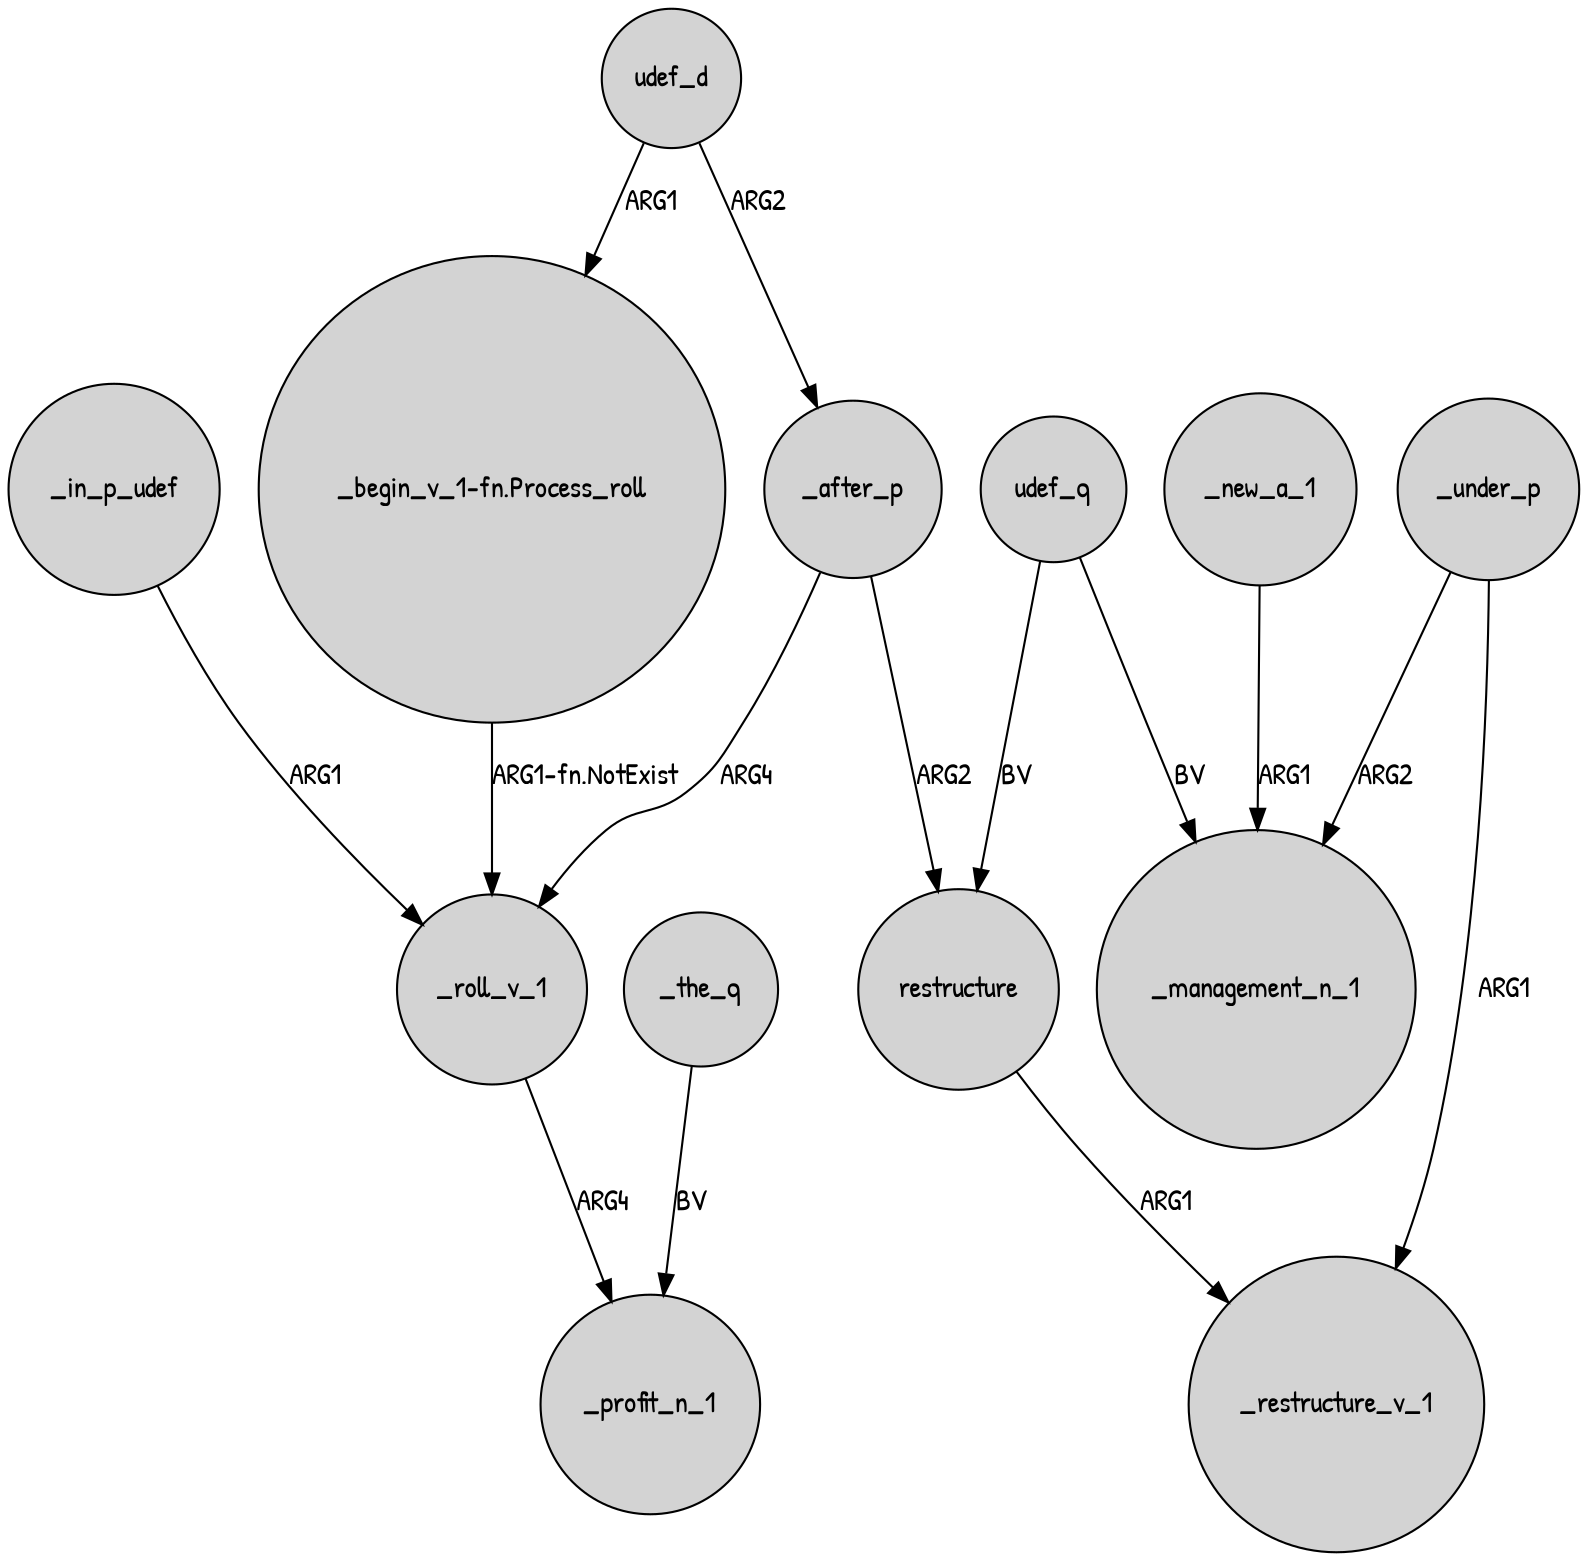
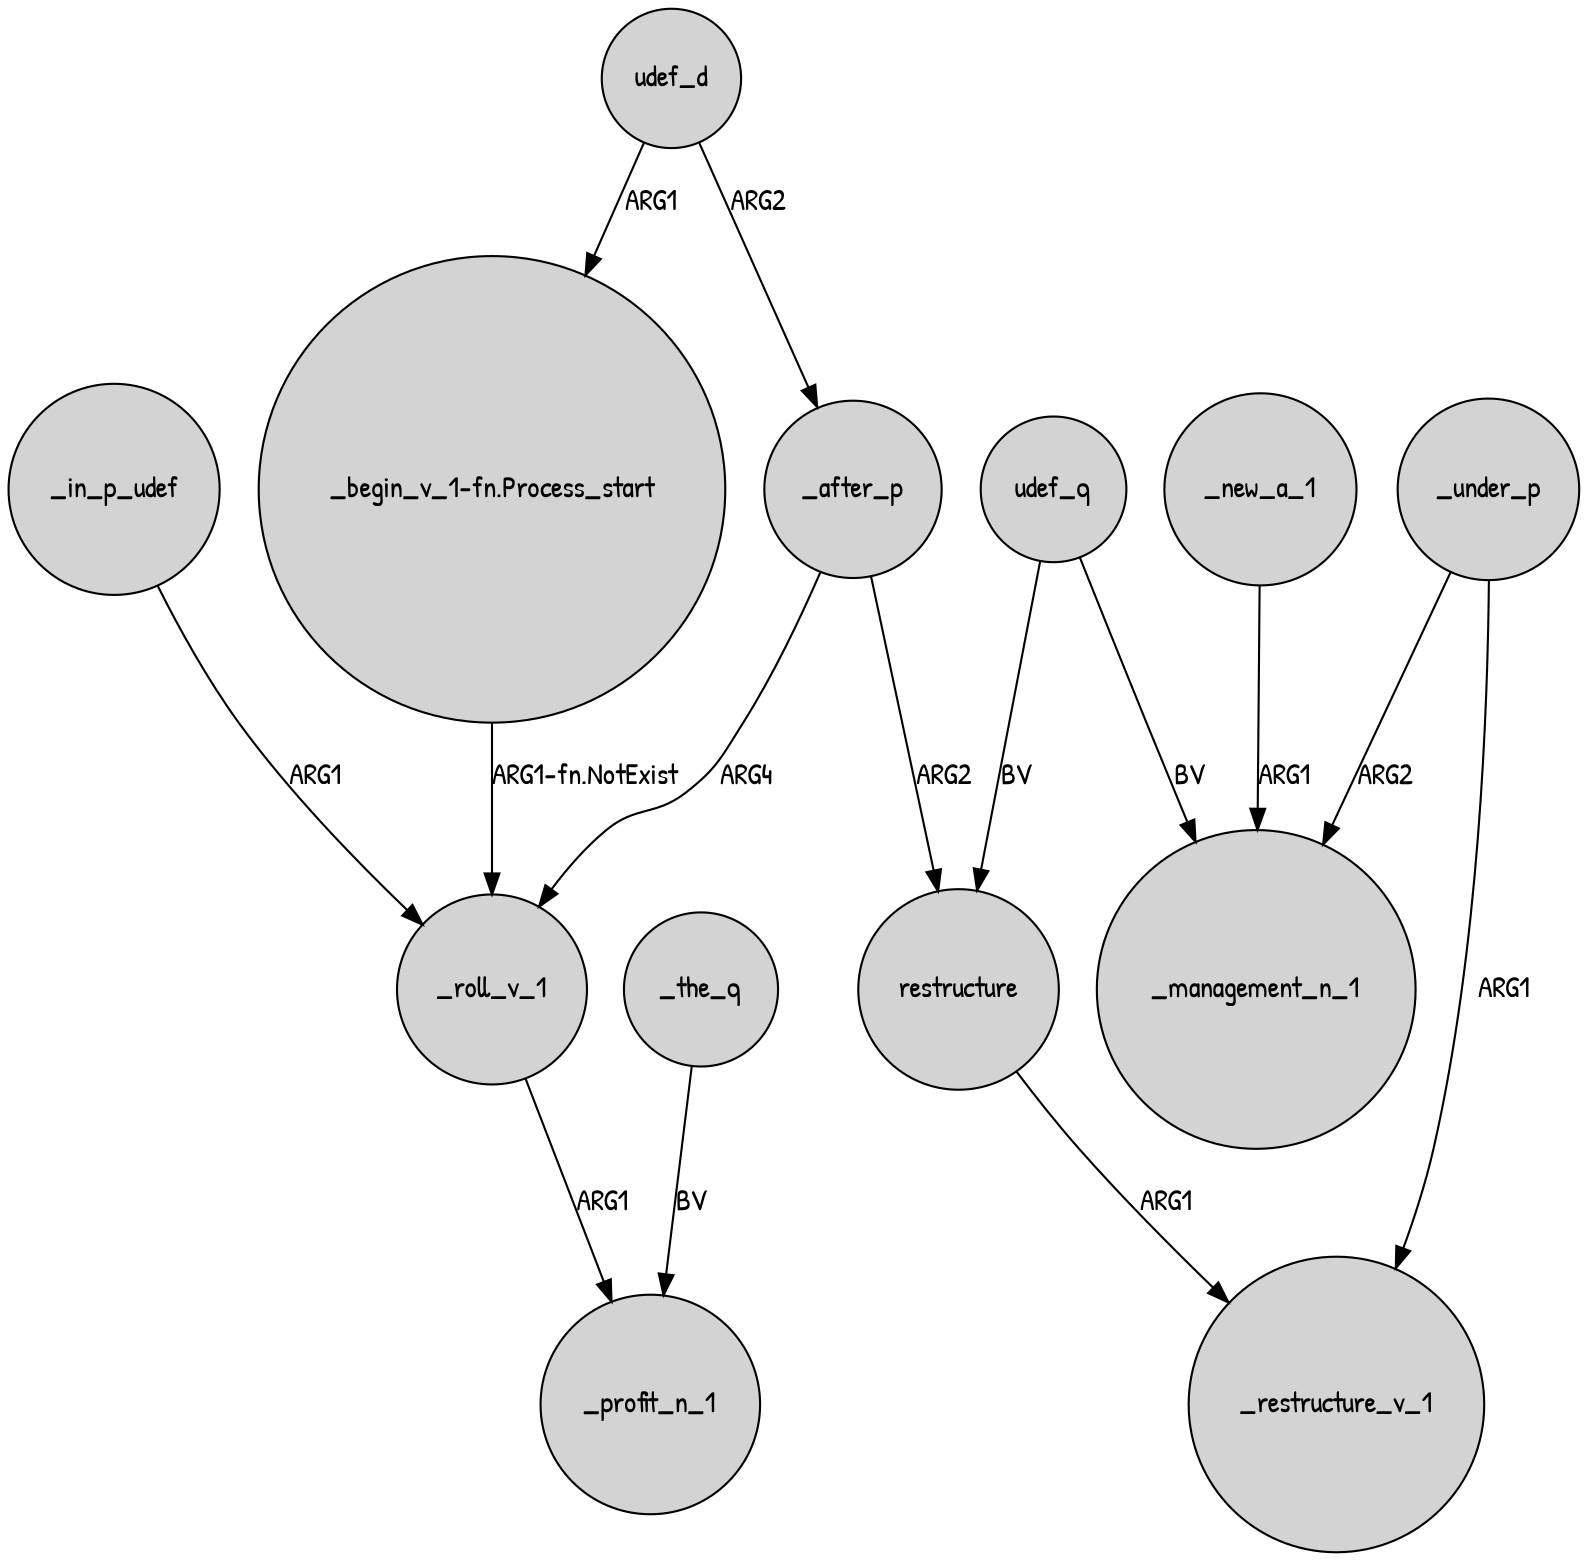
node "_begin_v_1-fn.Process_roll": label "_begin_v_1-fn.Process_roll" -> "_begin_v_1-fn.Process_start"
edge "_roll_v_1" -> "_profit_n_1": label "ARG4" -> "ARG1"
